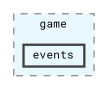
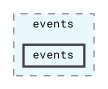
cluster "game": label "game" -> "events"
